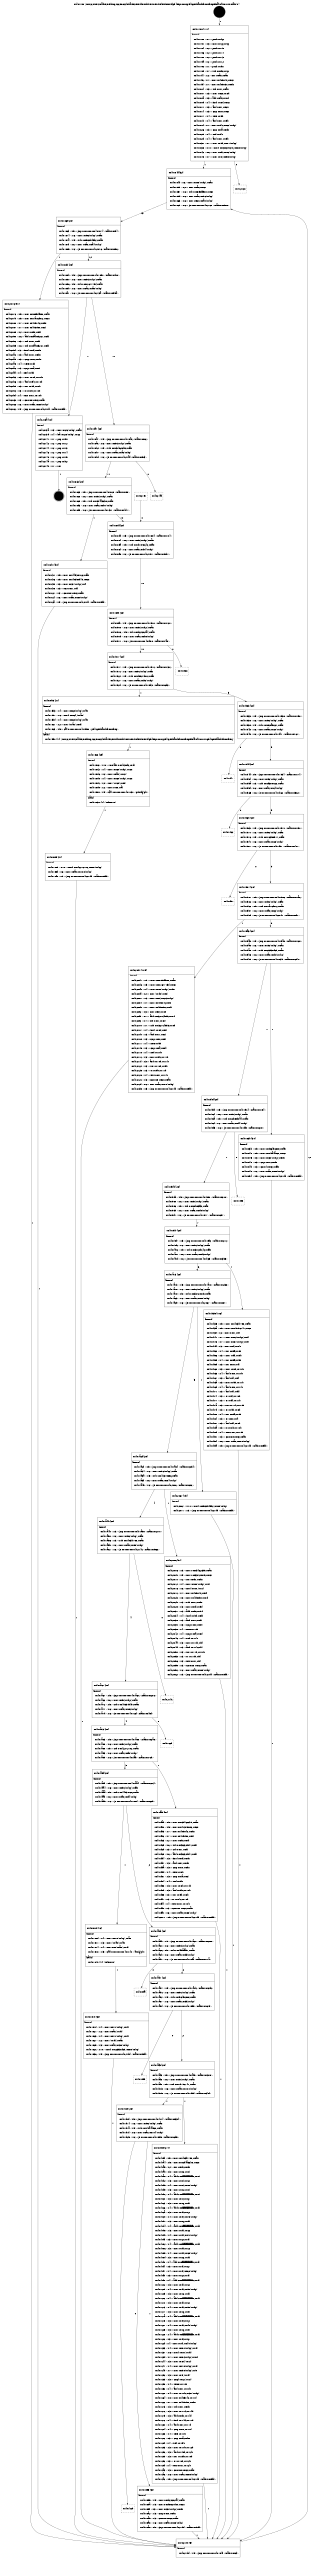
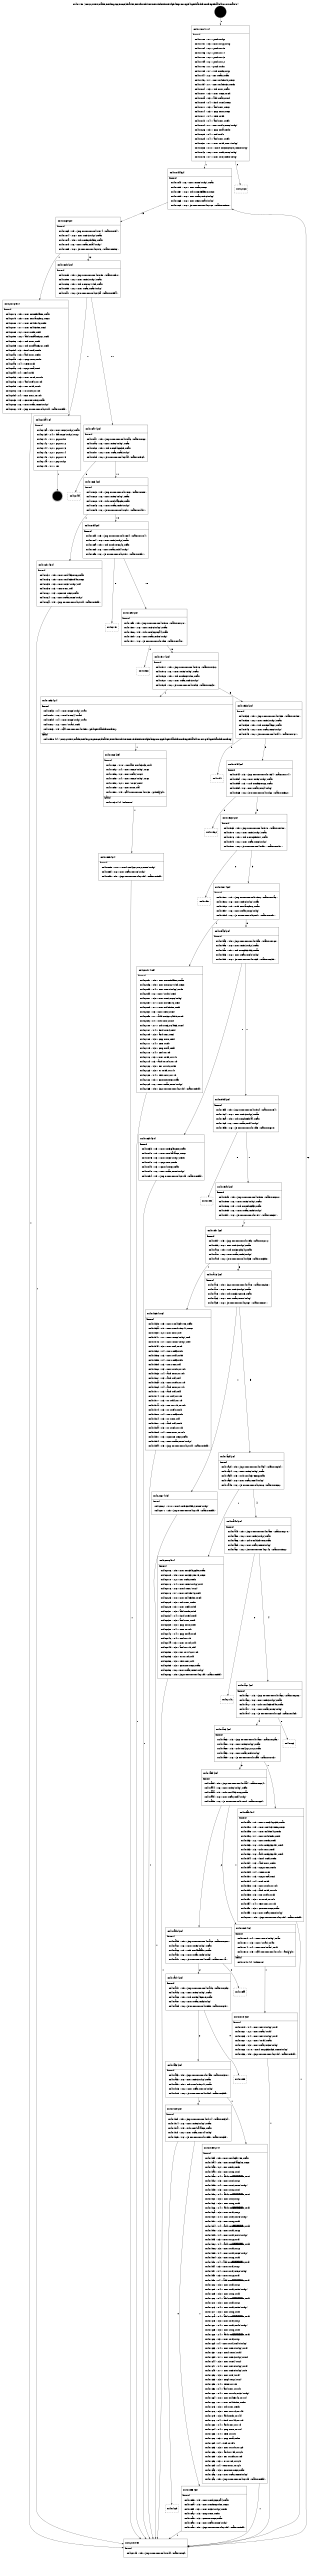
edge "0x402191" -> "0x4018df [28]": reversed
